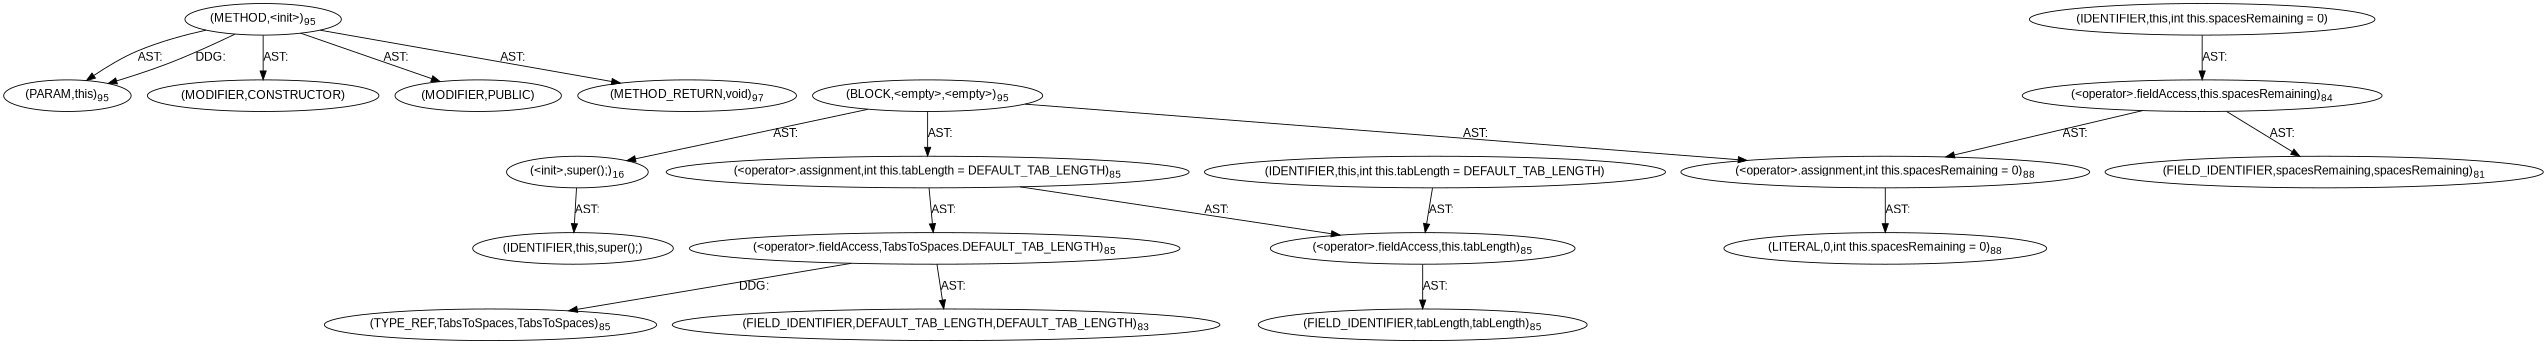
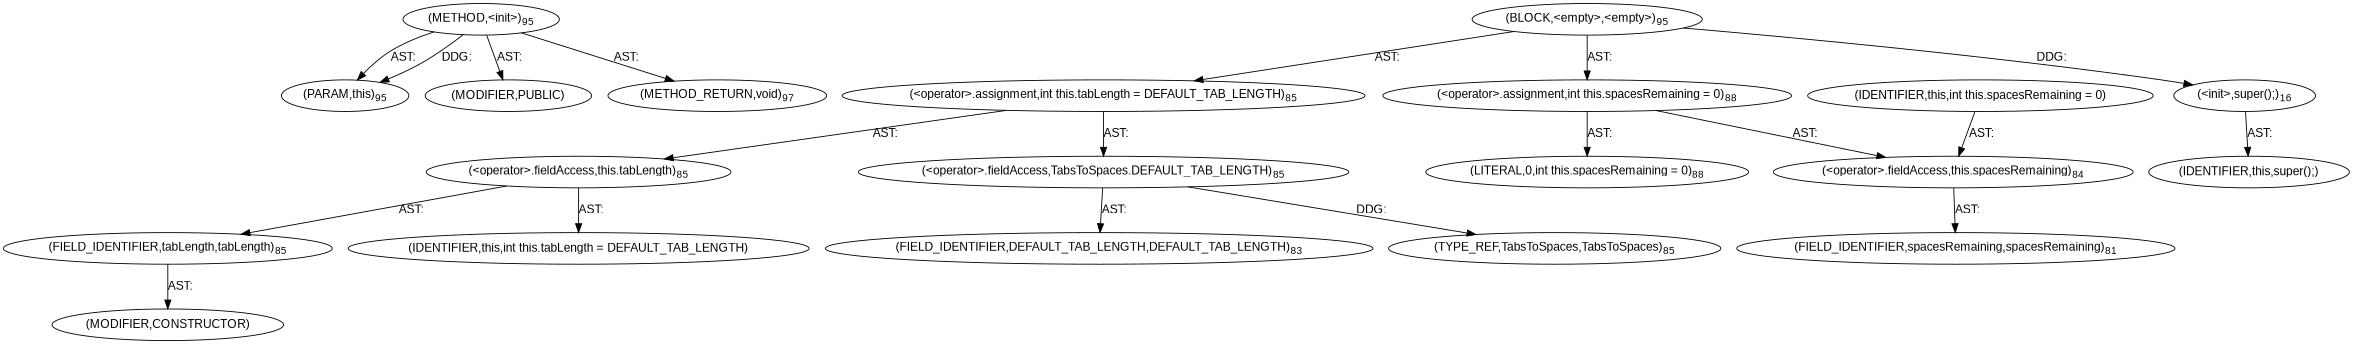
edge "(METHOD,<init>)" -> "(MODIFIER,CONSTRUCTOR)": now "(FIELD_IDENTIFIER,tabLength,tabLength)" -> "(MODIFIER,CONSTRUCTOR)"
edge "(<operator>.fieldAccess,this.spacesRemaining)" -> "(<operator>.assignment,int this.spacesRemaining = 0)": reversed
edge "(BLOCK,<empty>,<empty>)" -> "(<init>,super();)": label "AST: " -> "DDG: "
edge "(IDENTIFIER,this,int this.tabLength = DEFAULT_TAB_LENGTH)" -> "(<operator>.fieldAccess,this.tabLength)": reversed
